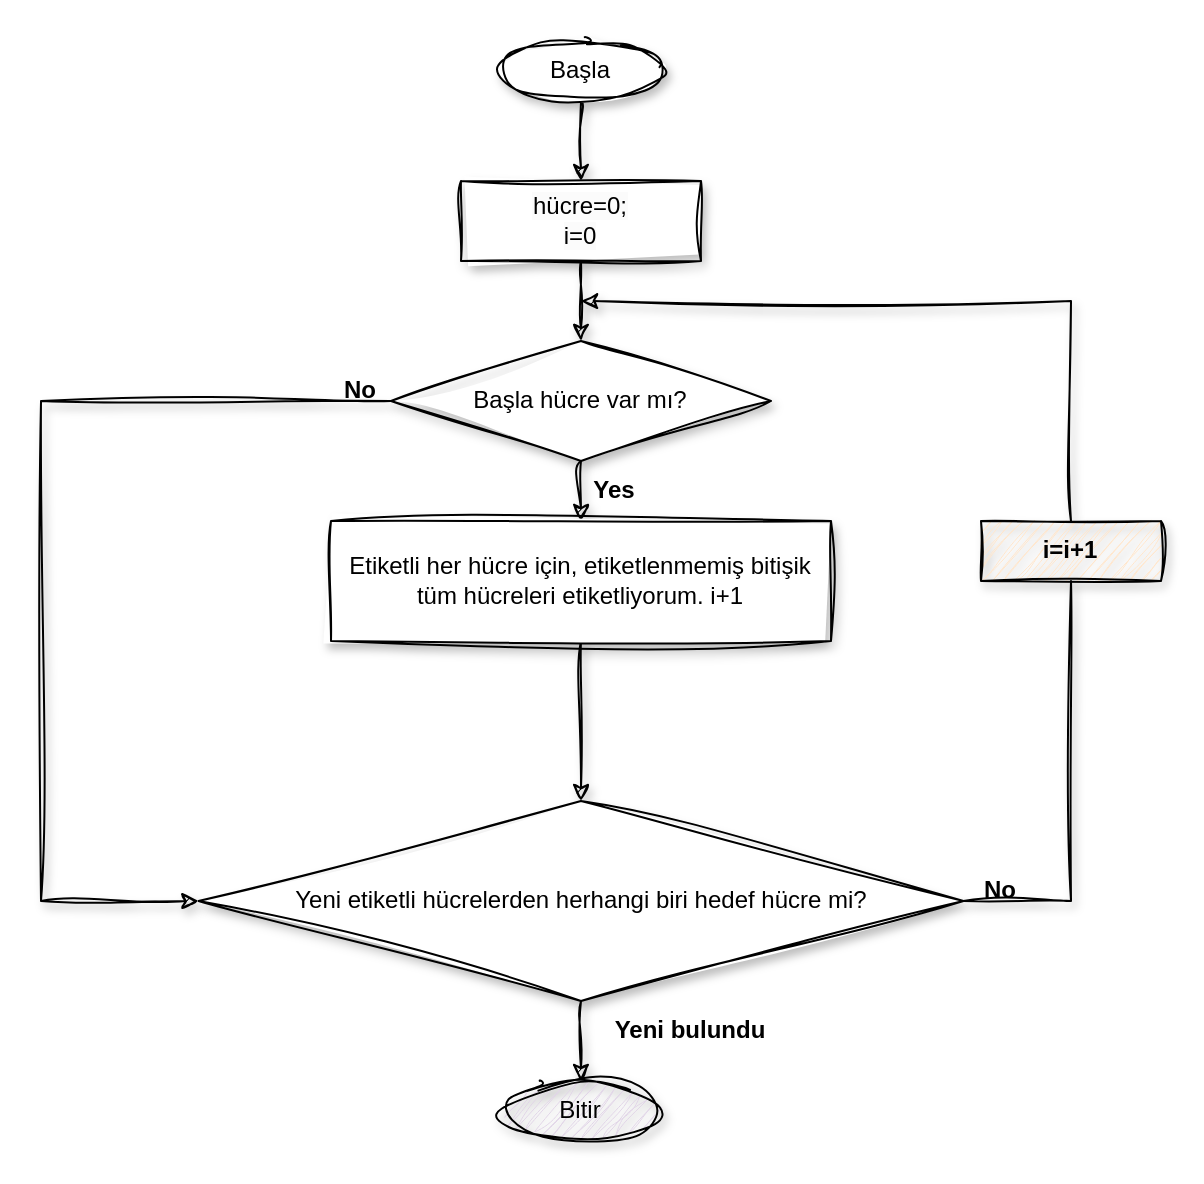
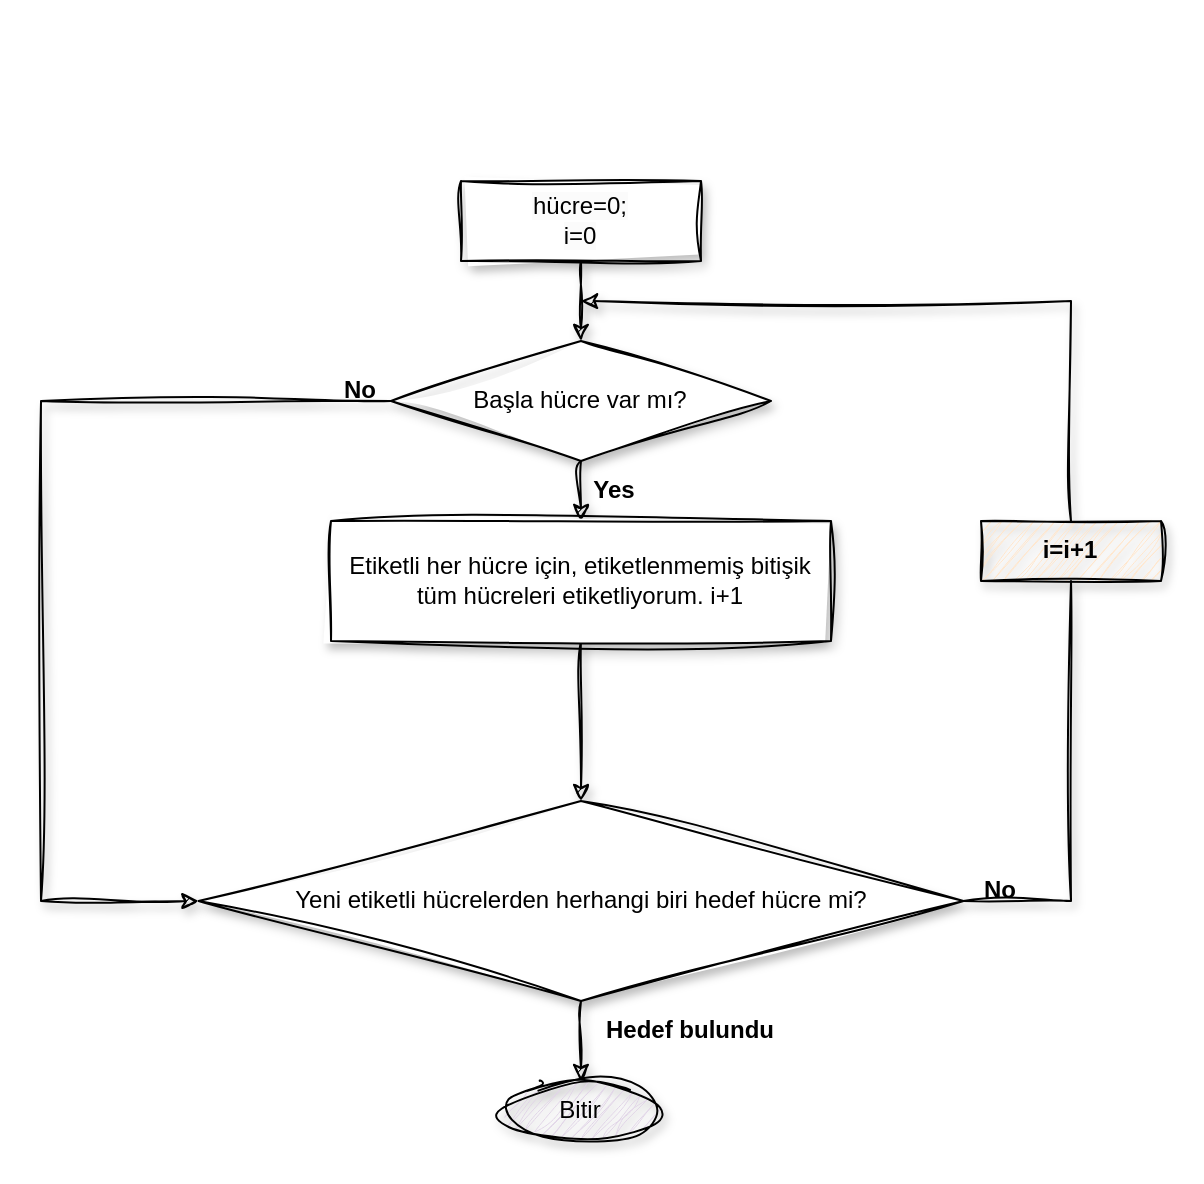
node "Başla": removed
edge "Başla" -> "hücre=0;i=0": removed
node "Yeni bulundu": label "Yeni bulundu" -> "Hedef bulundu"
